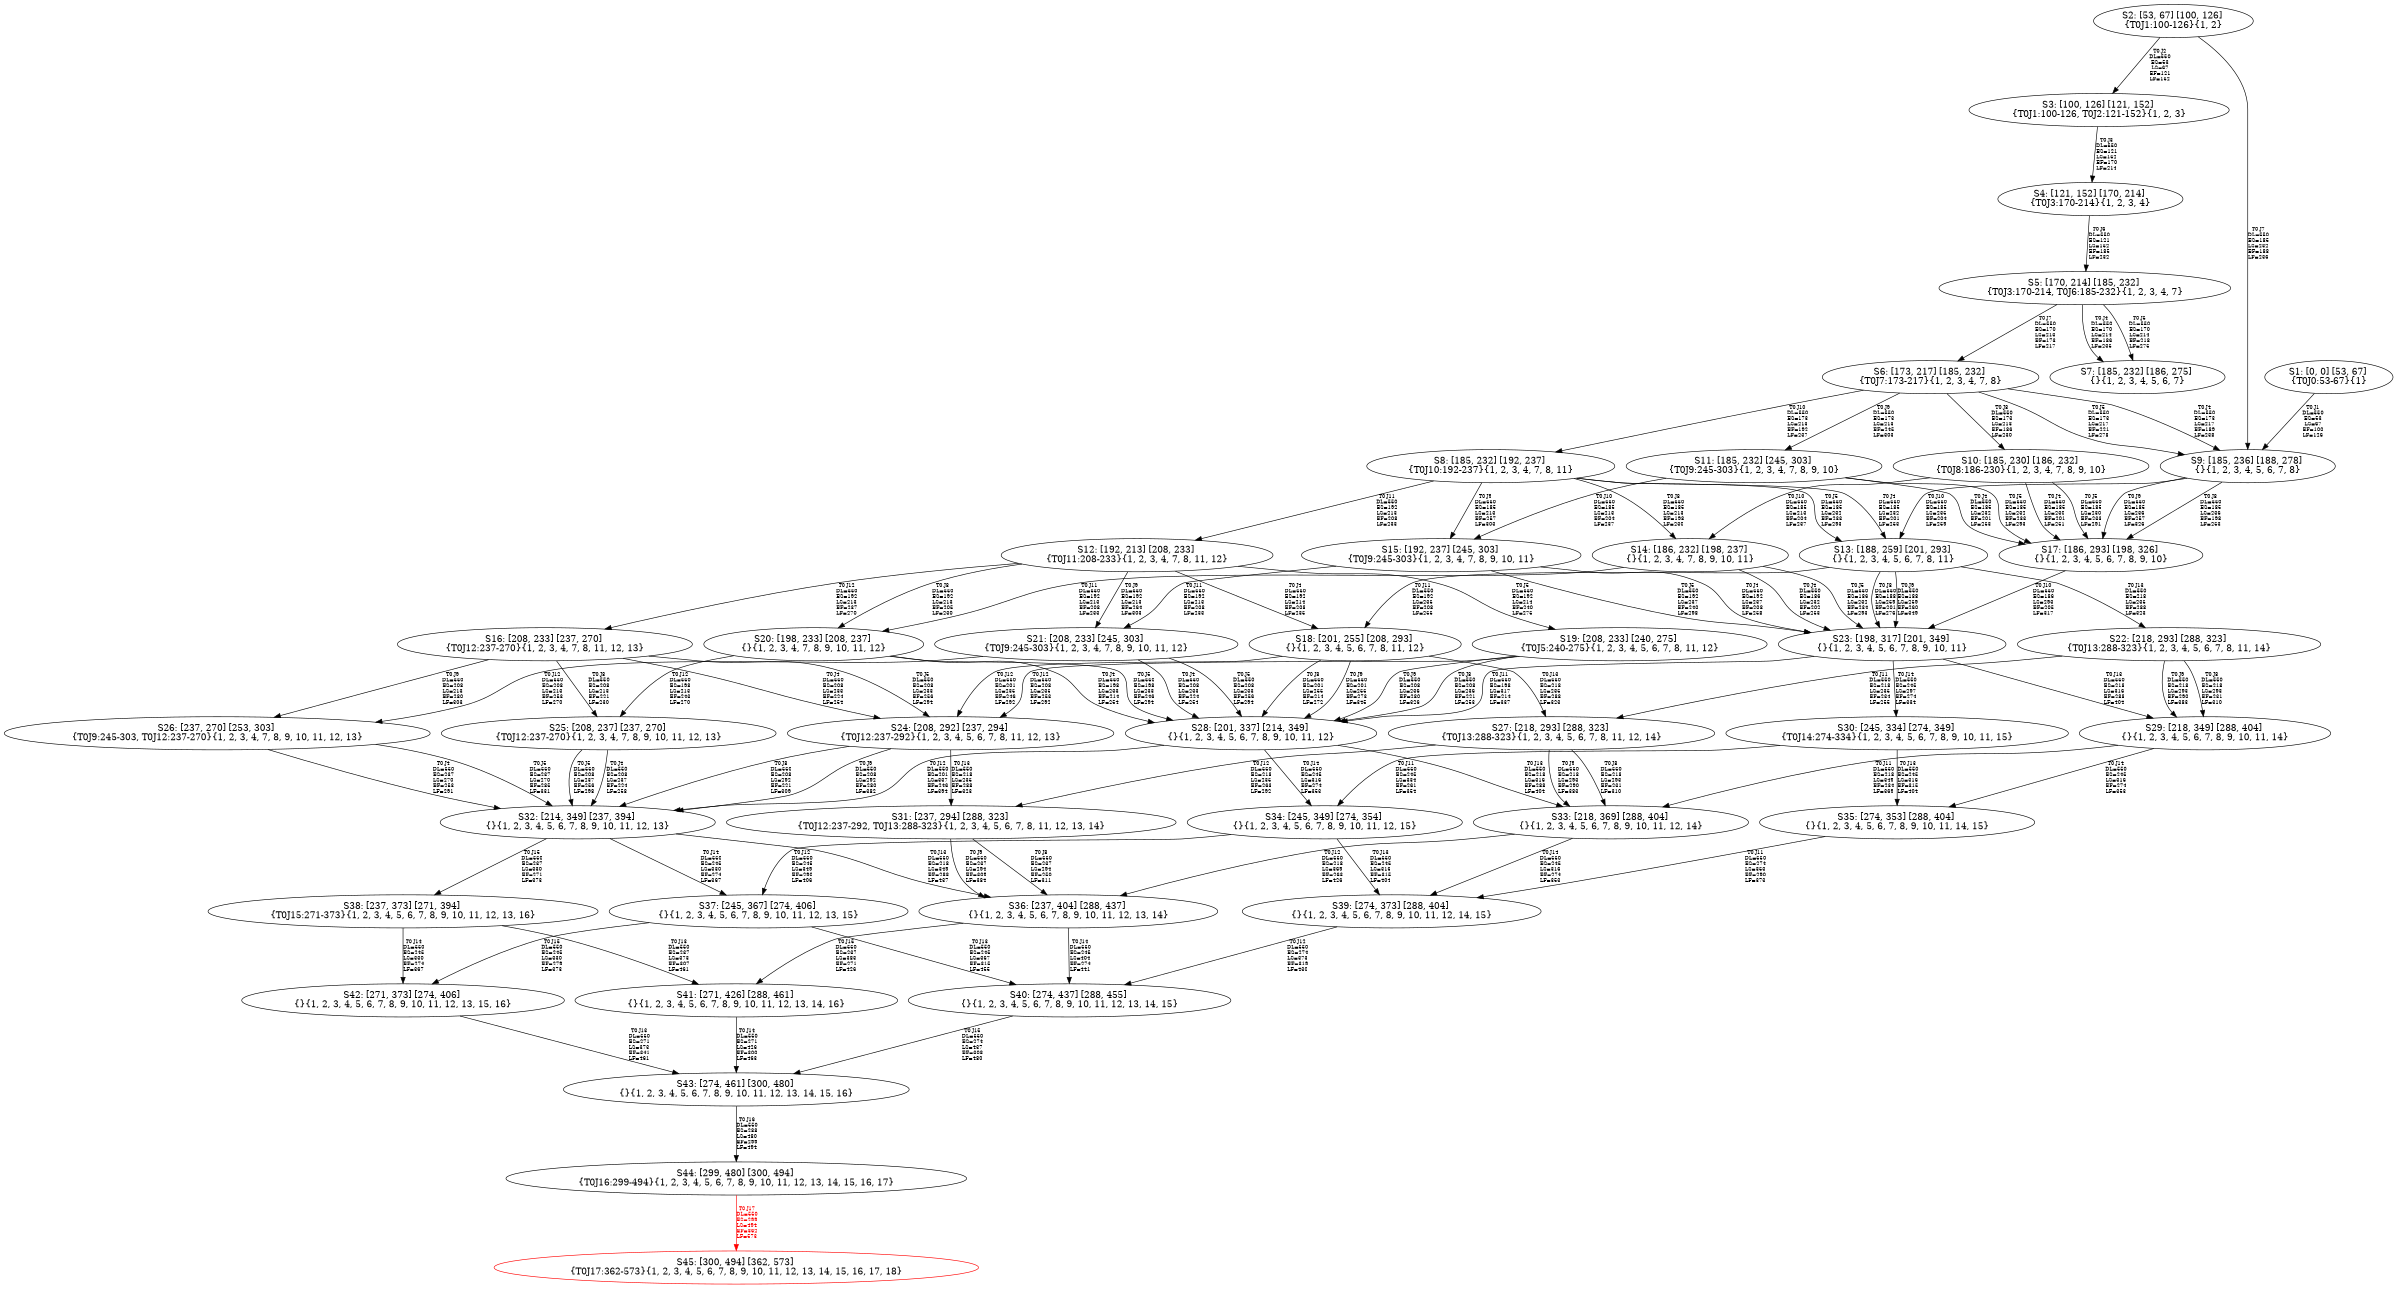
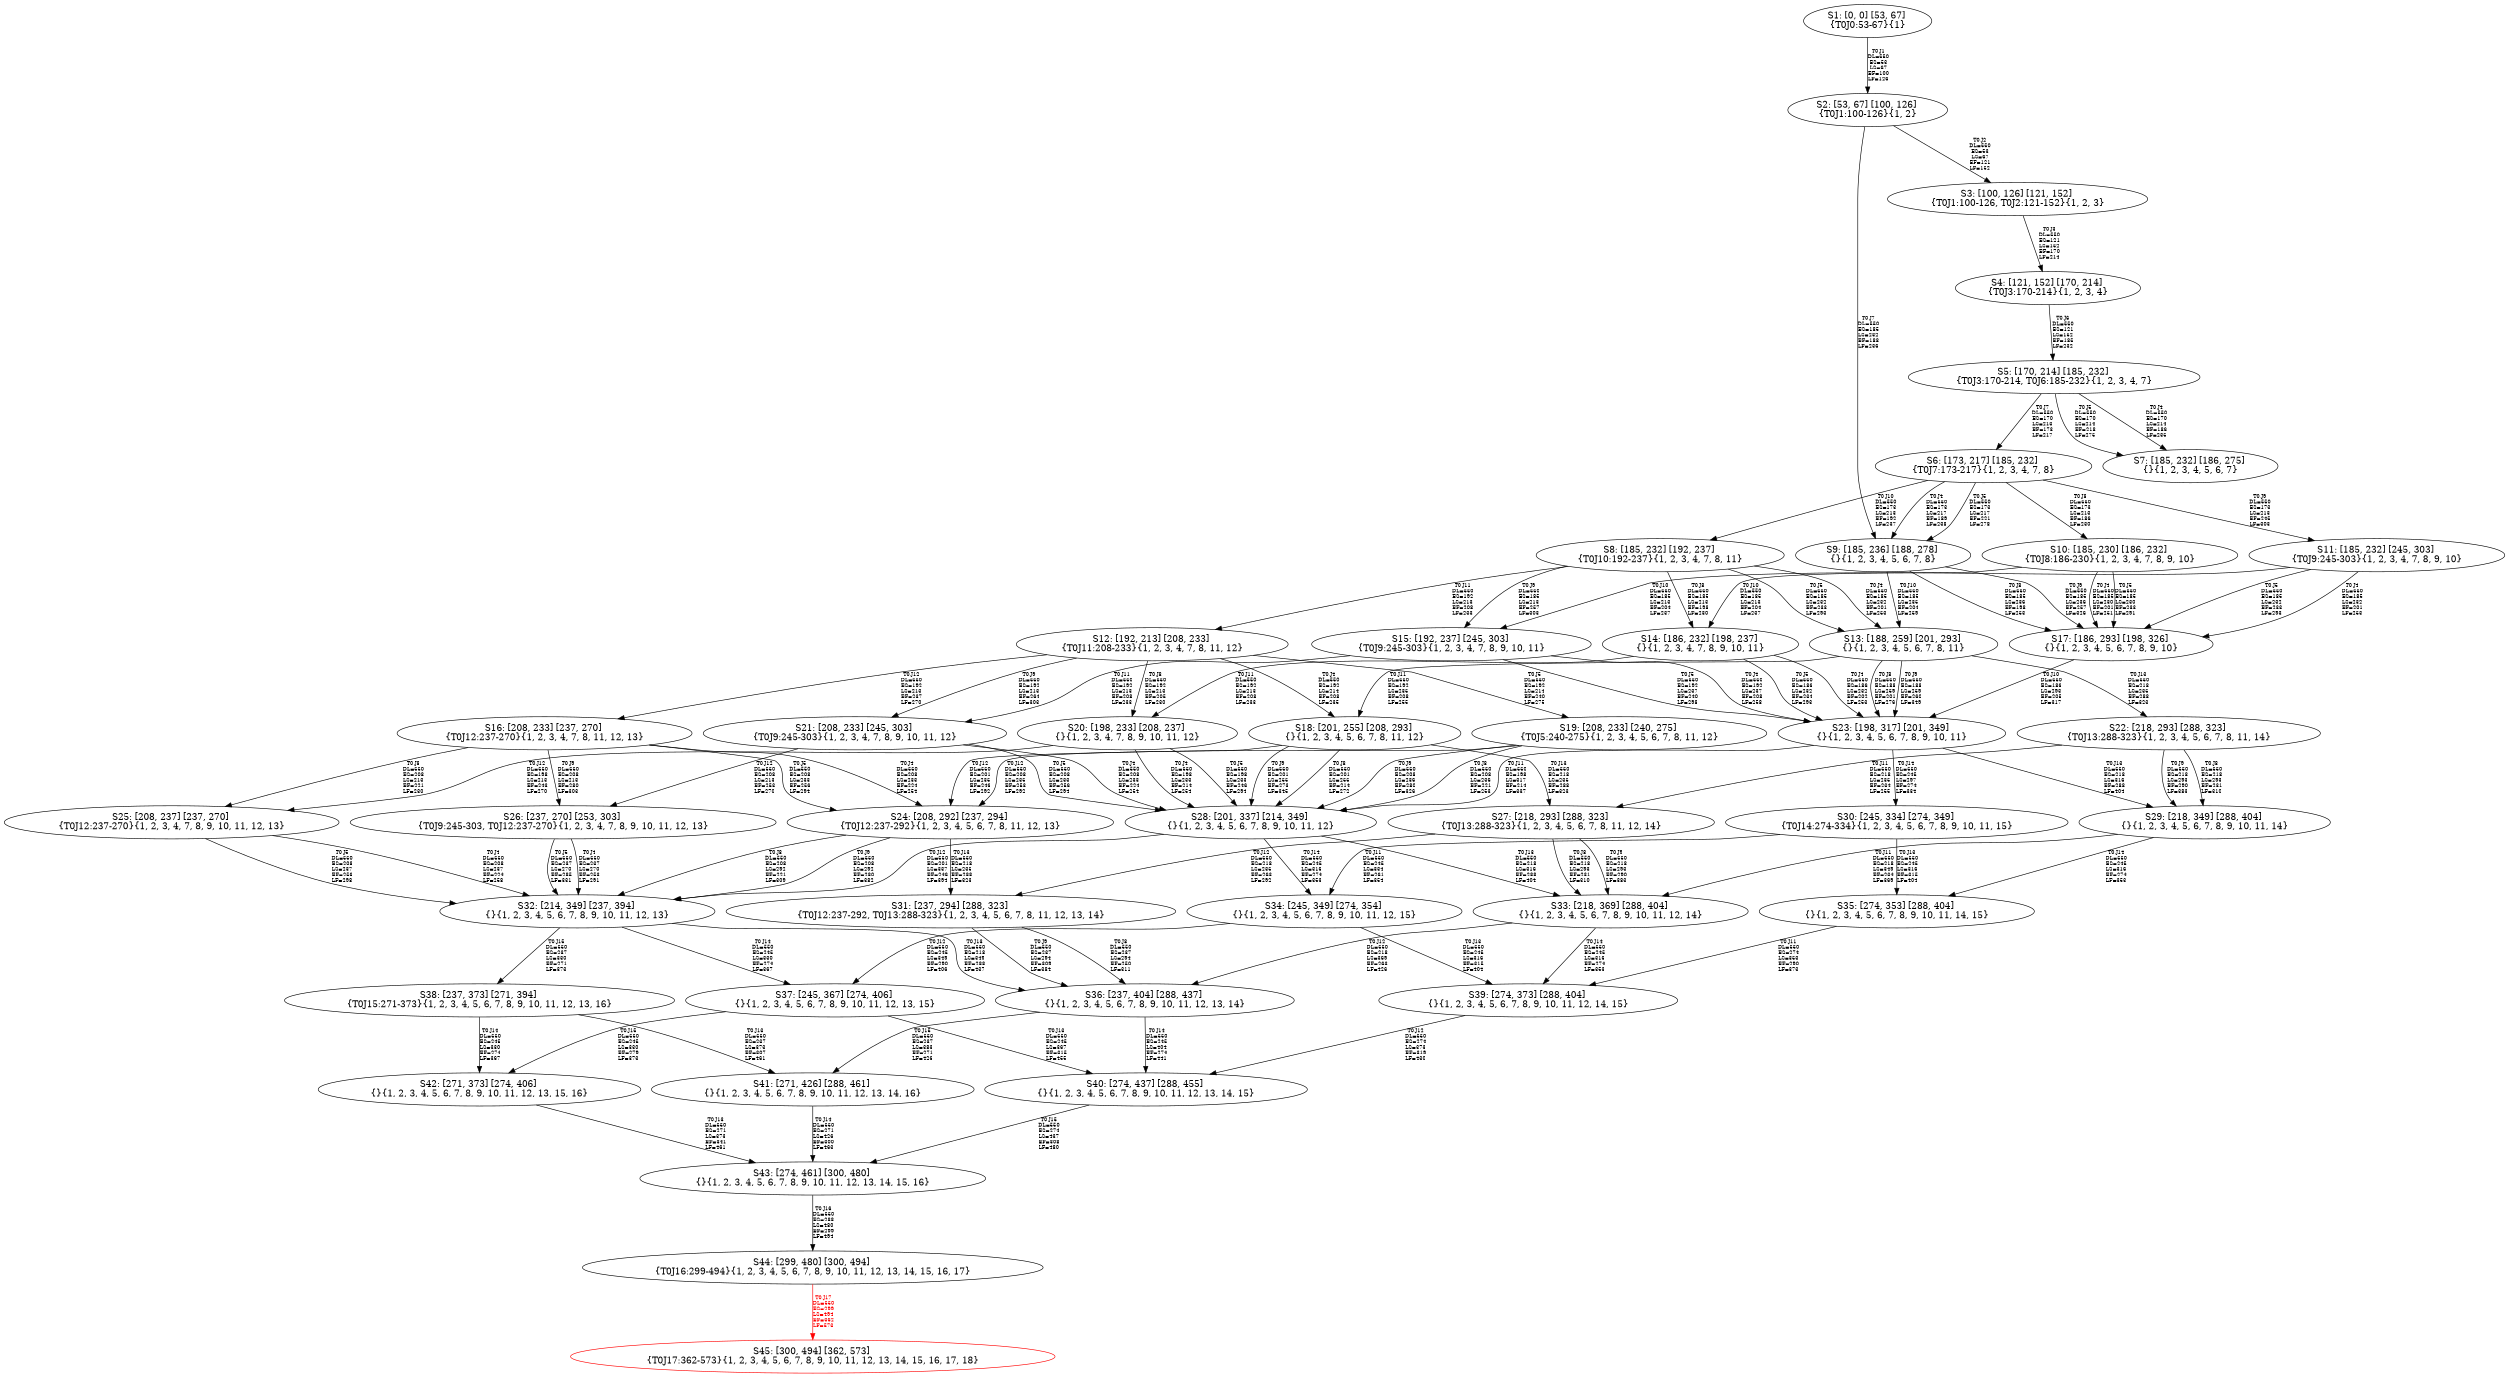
edge "S1: [0, 0] [53, 67] {T0J0:53-67}{1}" -> "S9: [185, 236] [188, 278] {}{1, 2, 3, 4, 5, 6, 7, 8}": now "S1: [0, 0] [53, 67] {T0J0:53-67}{1}" -> "S2: [53, 67] [100, 126] {T0J1:100-126}{1, 2}"
